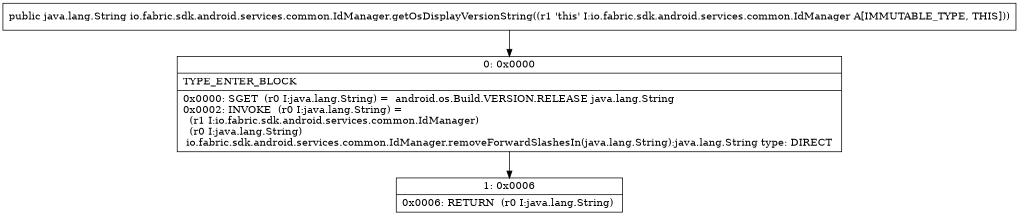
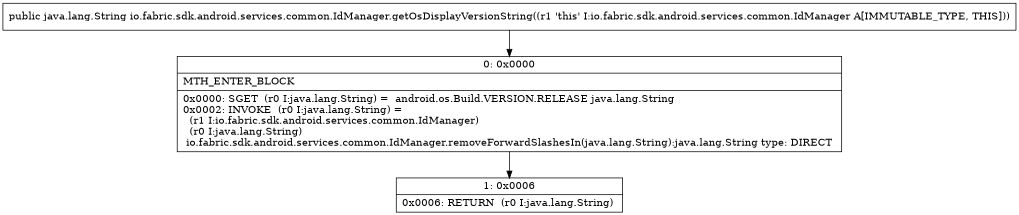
node "0: 0x0000": text "TYPE_ENTER_BLOCK" -> "MTH_ENTER_BLOCK"
